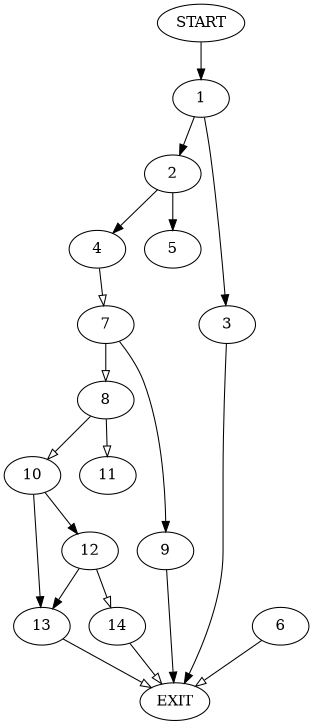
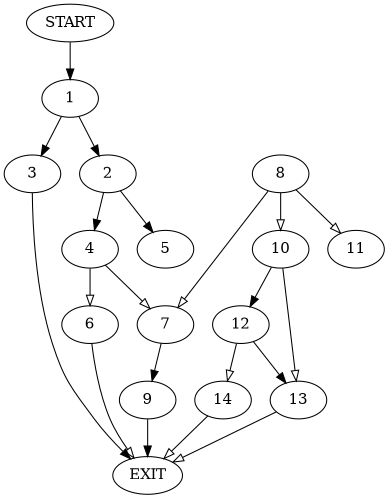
edge "4" -> "6": added
edge "7" -> "8": reversed
edge "10" -> "13": arrowhead normal -> onormal
